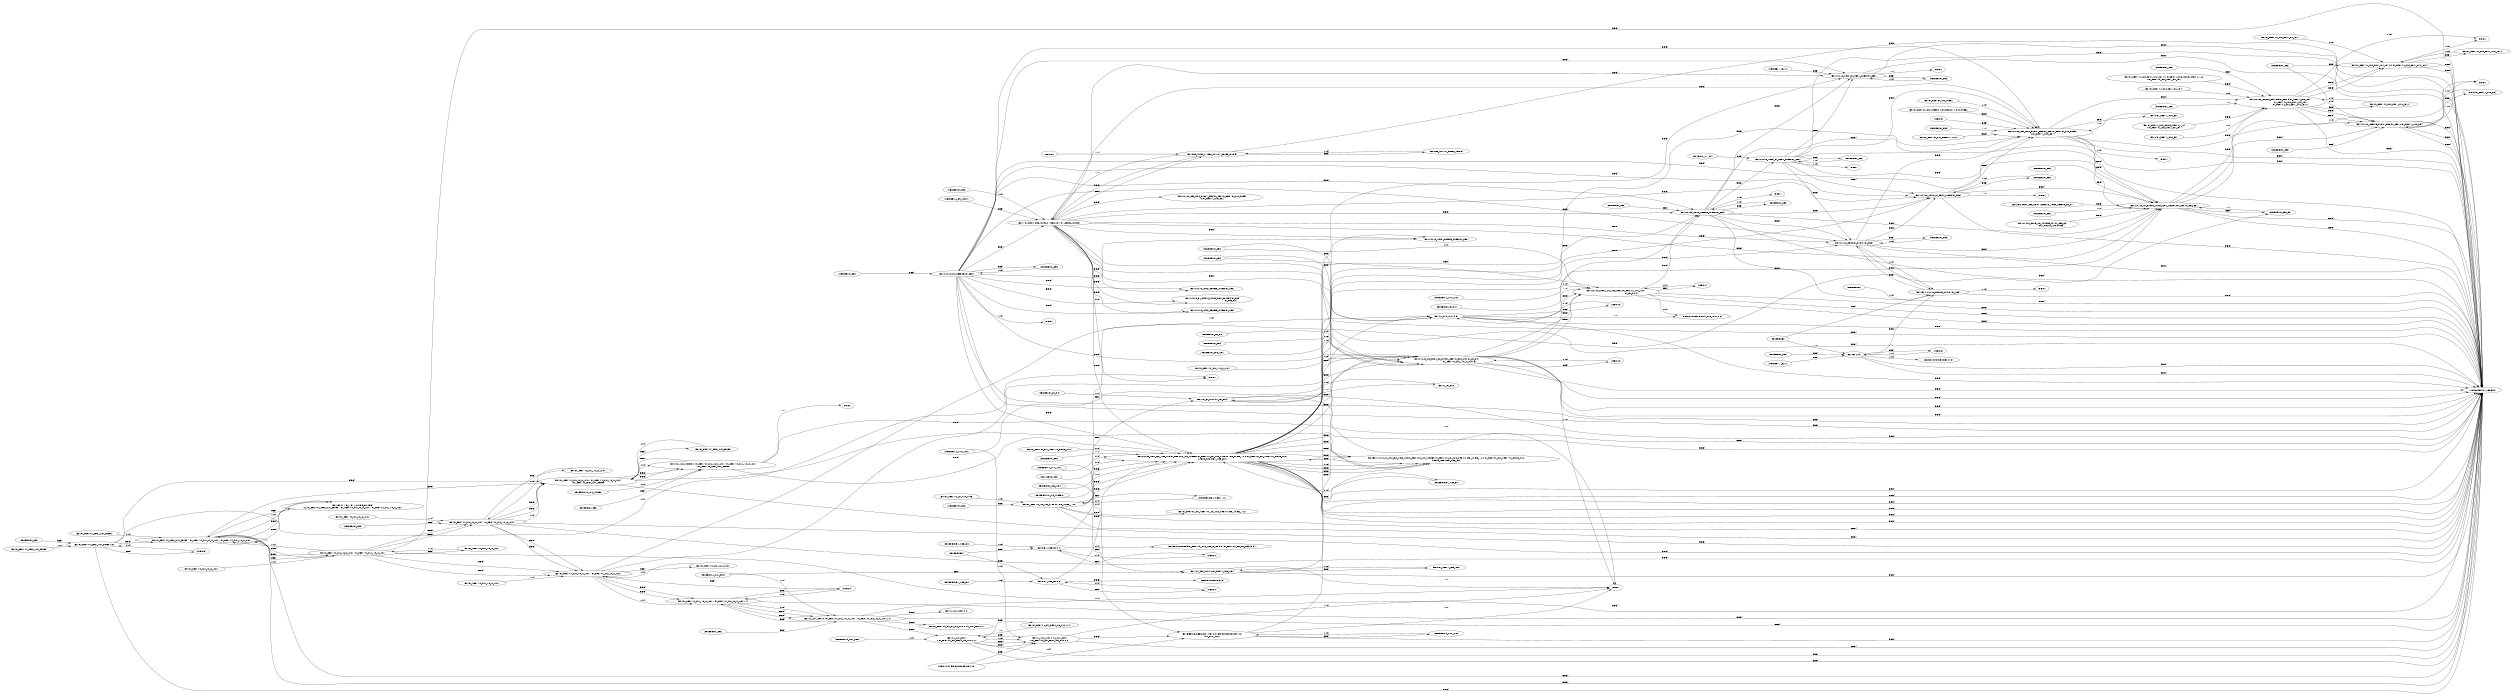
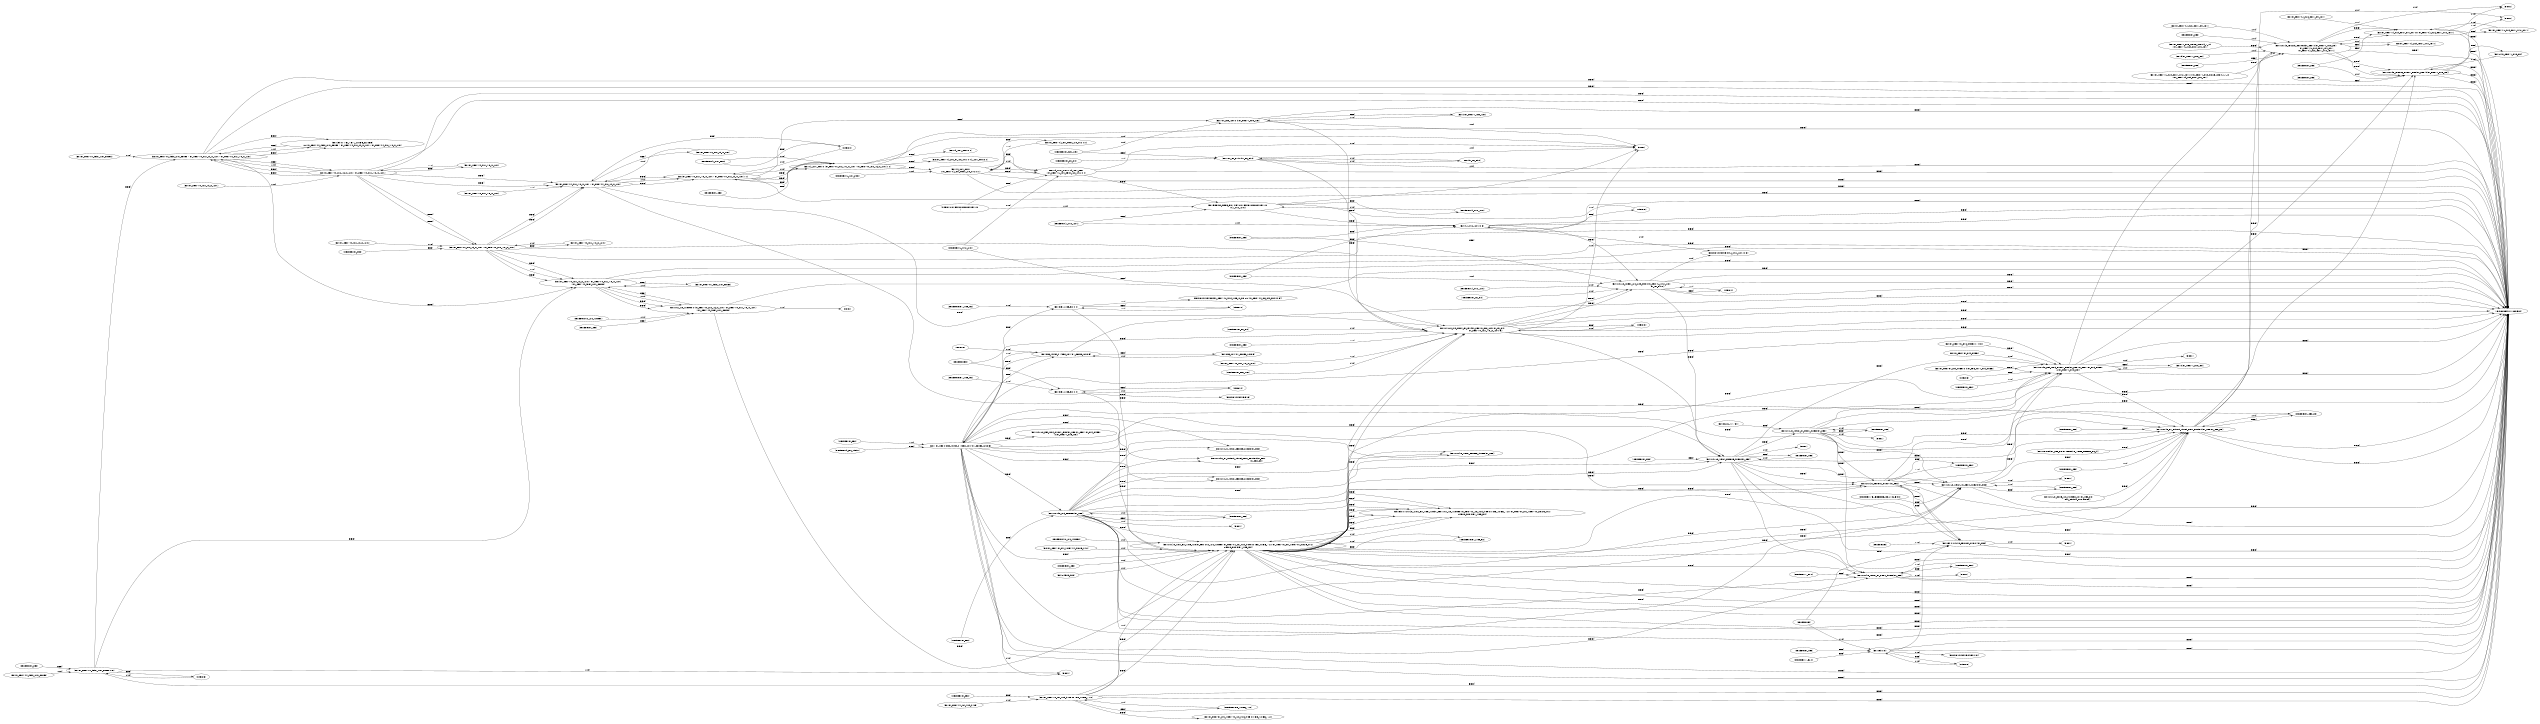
edge "(Call,ih264d_init_decoder(ps_dec))" -> "(Call,* ps_dec = (dec_struct_t *)(dec_hdl->pv_codec_handle))": reversed
node "(Identifier,IVD_DECODE_FRAME_OUT)": added
